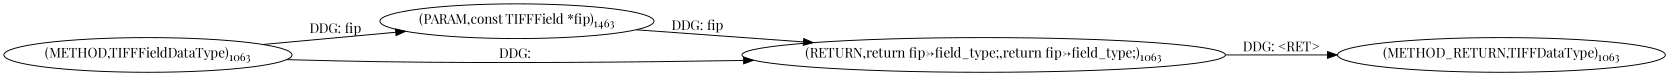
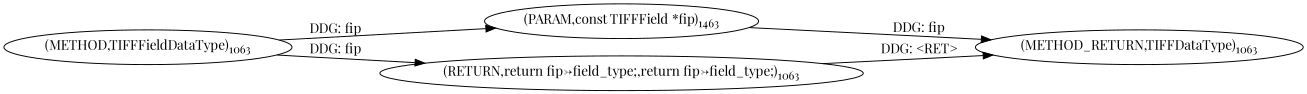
edge "(PARAM,const TIFFField *fip)" -> "(RETURN,return fip->field_type;,return fip->field_type;)": now "(PARAM,const TIFFField *fip)" -> "(METHOD_RETURN,TIFFDataType)"
edge "(METHOD,TIFFFieldDataType)" -> "(RETURN,return fip->field_type;,return fip->field_type;)": label "DDG: " -> "DDG: fip"
